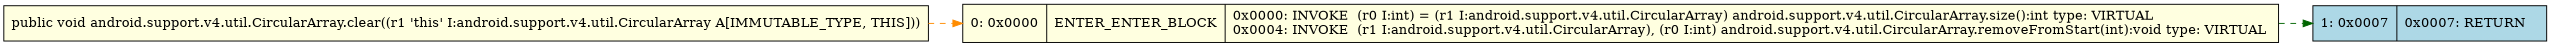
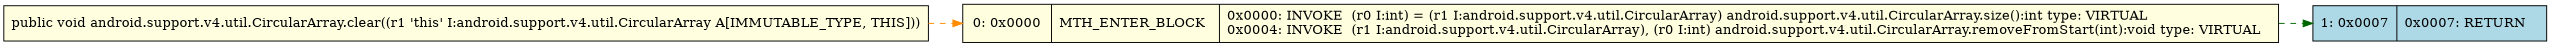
node "0: 0x0000": text "ENTER_ENTER_BLOCK" -> "MTH_ENTER_BLOCK"
